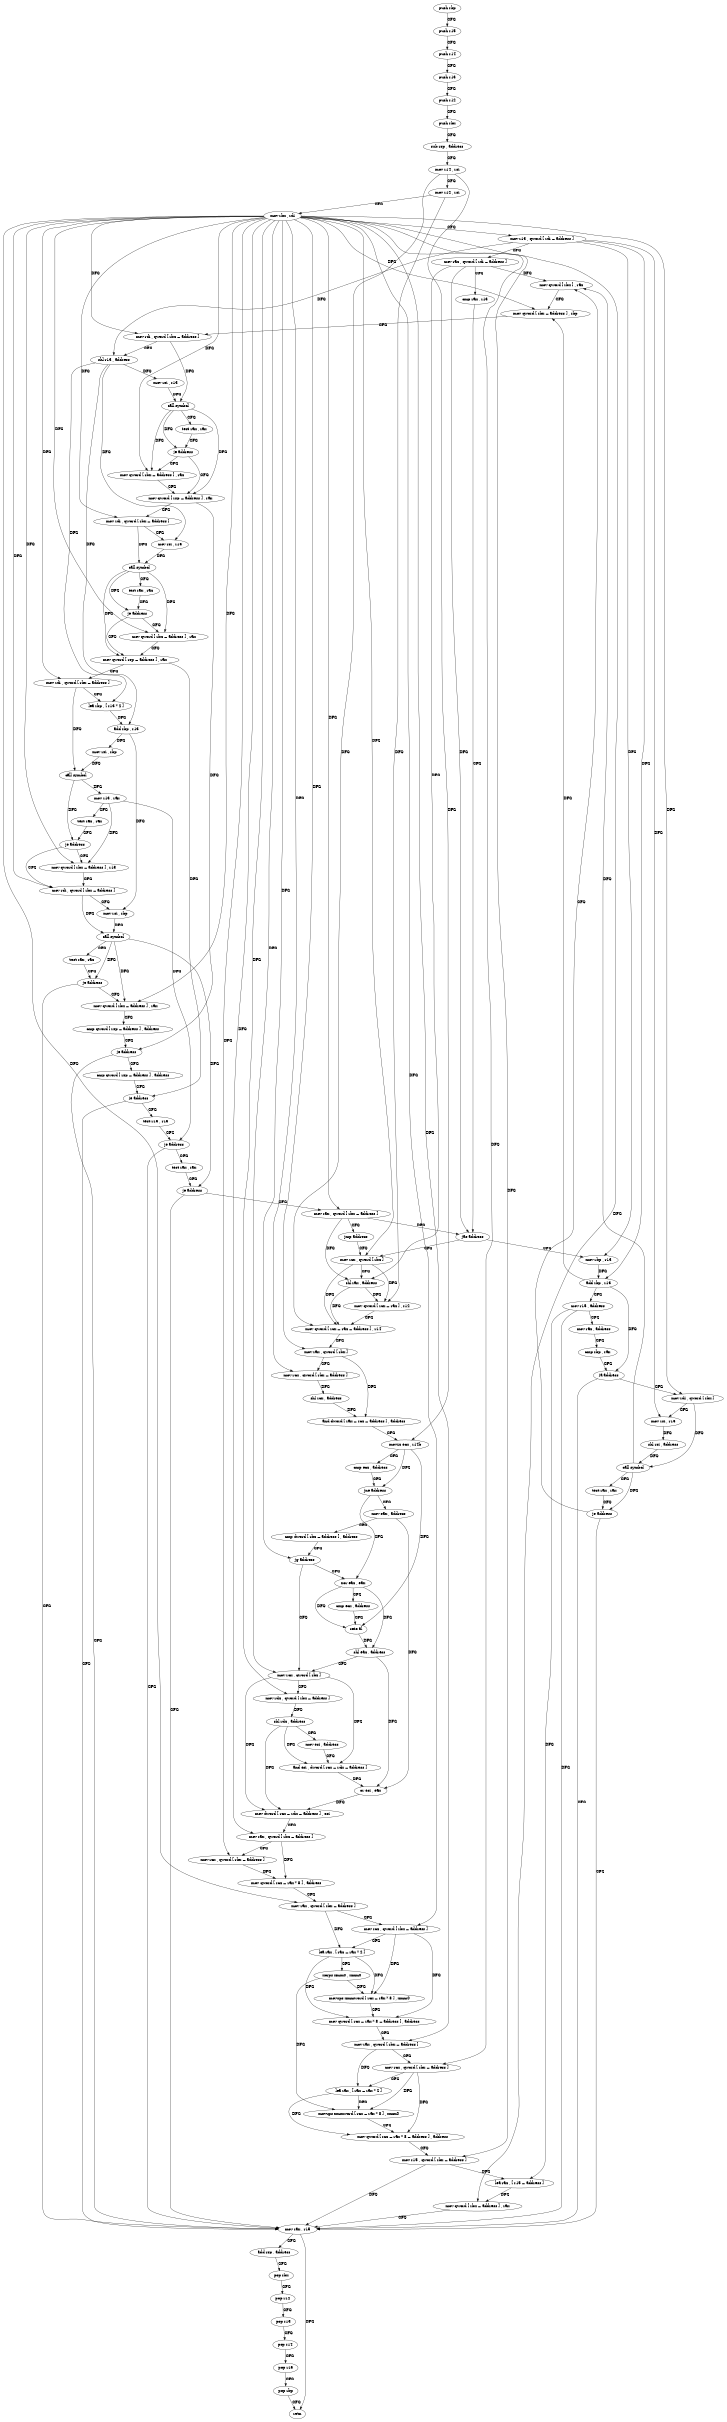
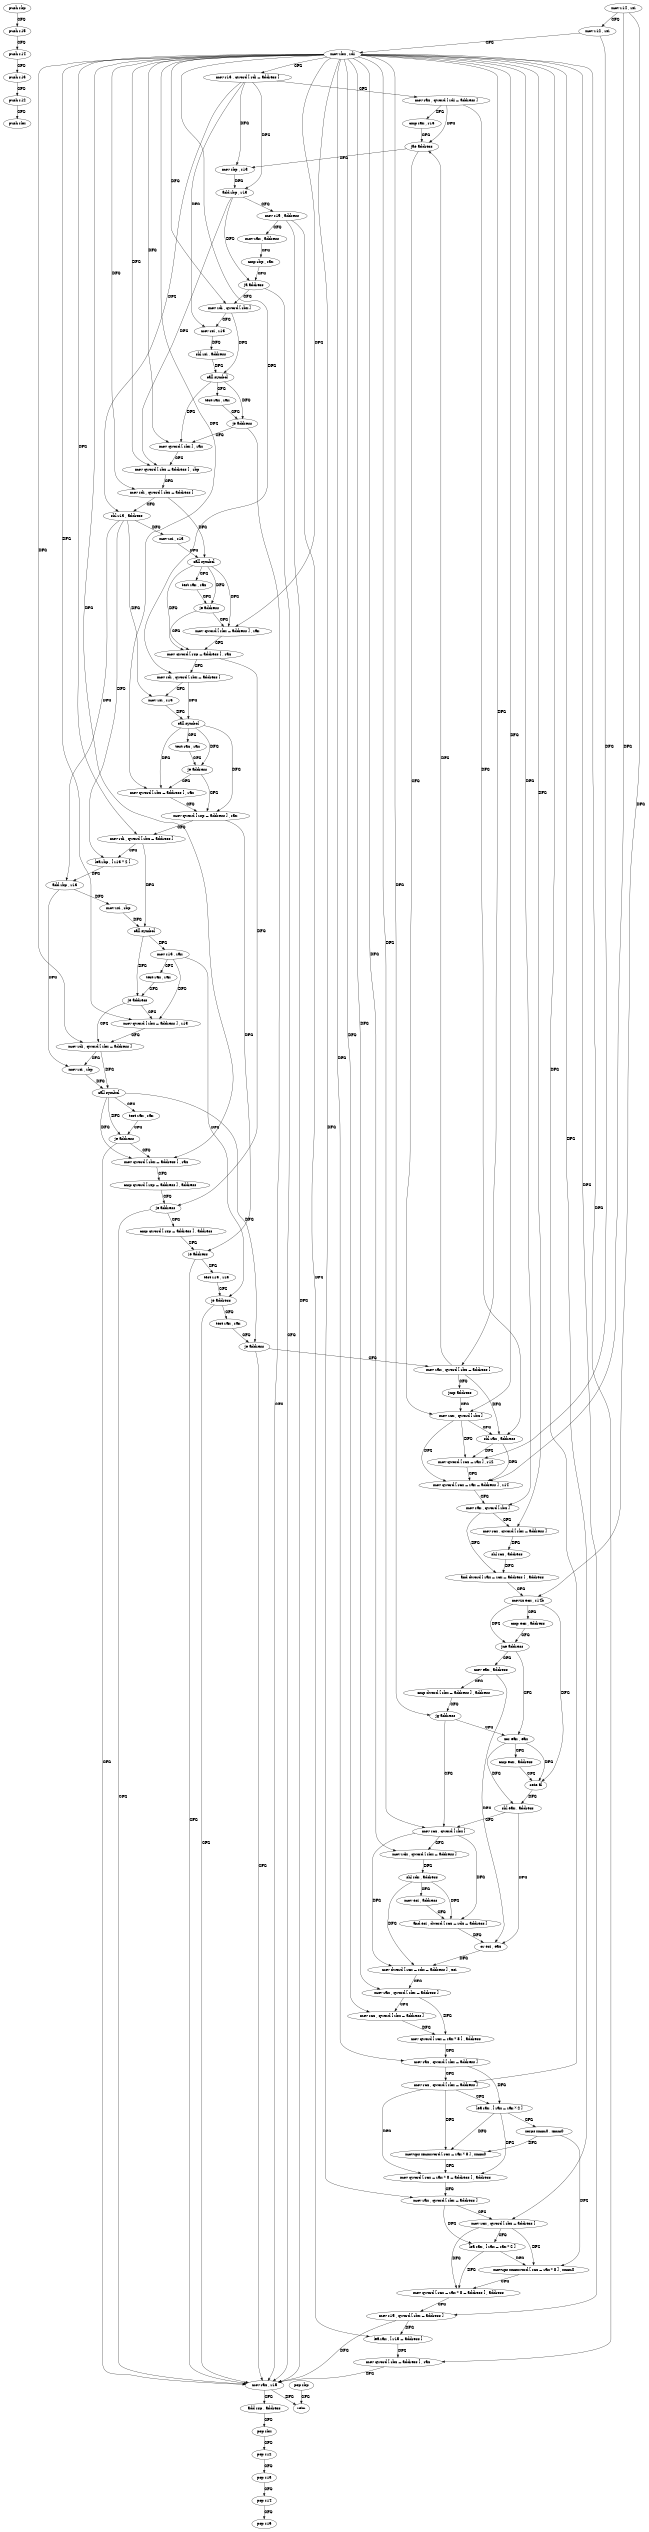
node "sub rsp , address": removed
edge "mov rax , qword [ rdi + address ]" -> "mov qword [ rbx ] , rax": now "mov rbx , rdi" -> "mov qword [ rbx ] , rax"
edge "pop r15" -> "pop rbp": removed, label "CFG"
